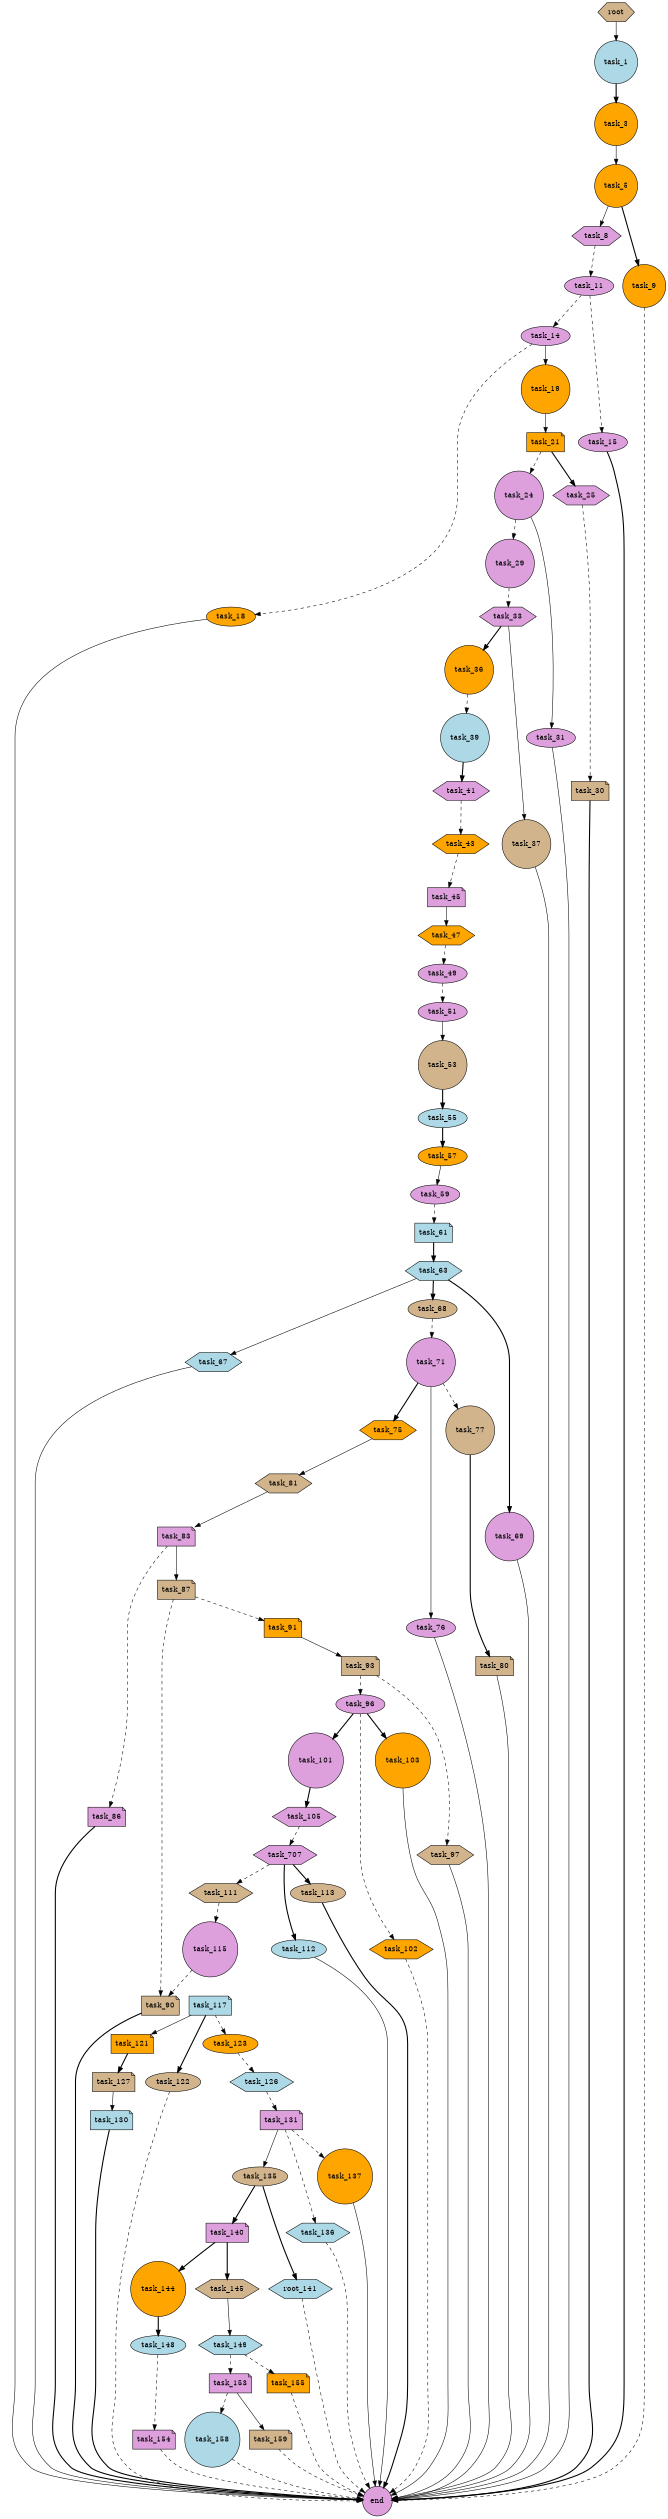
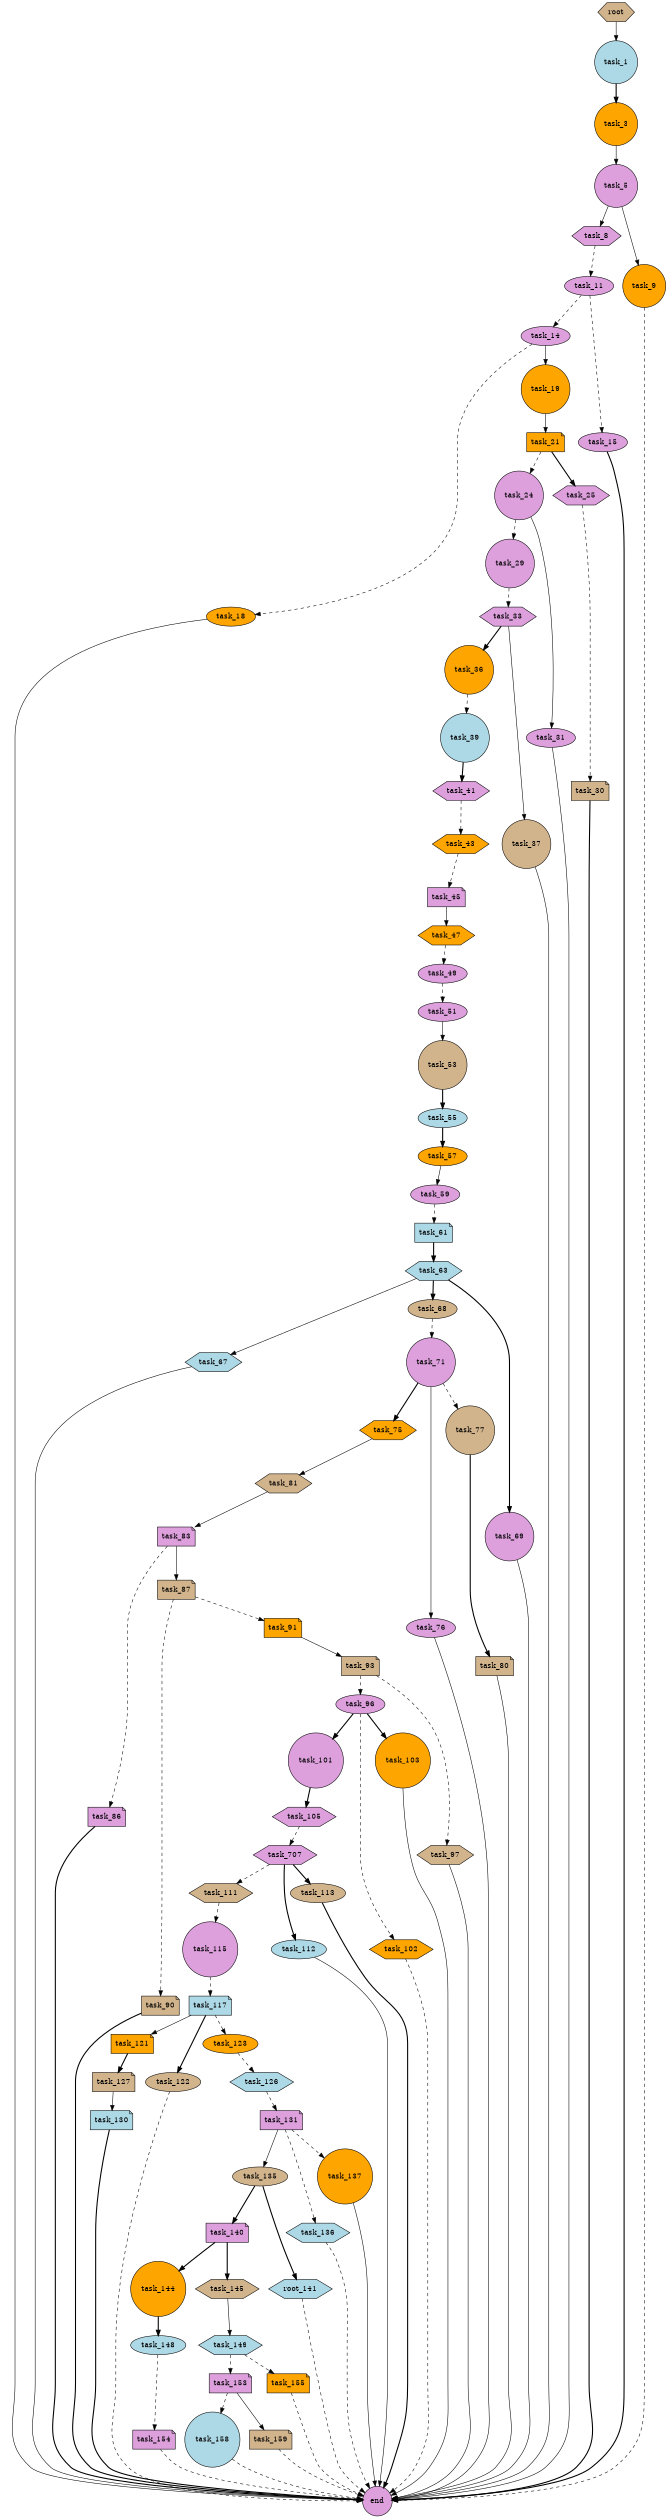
node "task_5": fillcolor orange -> plum
edge "task_5" -> "task_9": style bold -> solid
edge "task_115" -> "task_90": now "task_115" -> "task_117"
